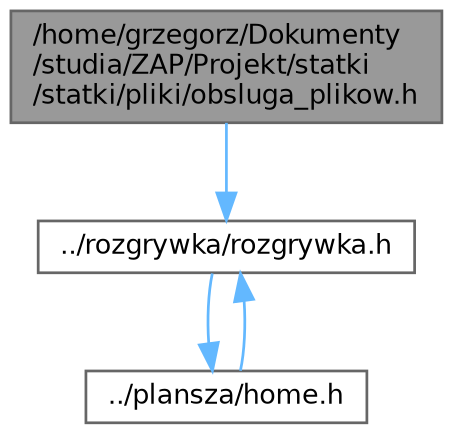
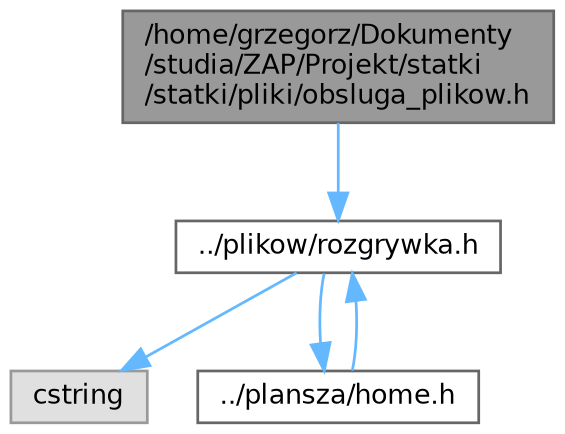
node "../rozgrywka/rozgrywka.h": label "../rozgrywka/rozgrywka.h" -> "../plikow/rozgrywka.h"
node "cstring": added
